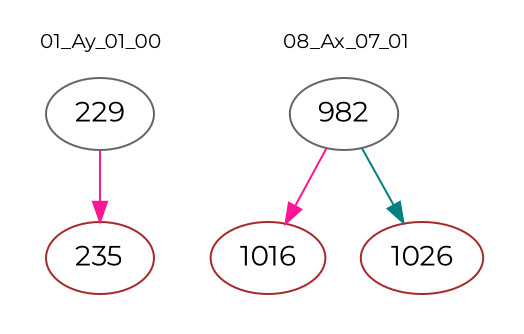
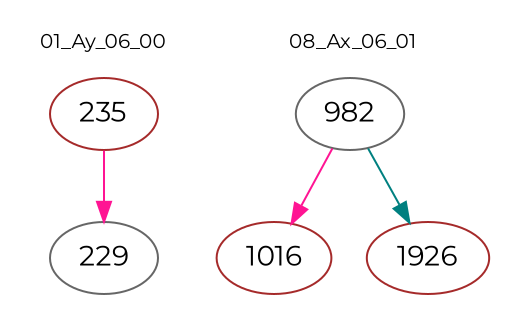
cluster "01_Ay_01_00": label "01_Ay_01_00" -> "01_Ay_06_00"
cluster "08_Ax_07_01": label "08_Ax_07_01" -> "08_Ax_06_01"
edge "229" -> "235": reversed
node "1026": label "1026" -> "1926"
